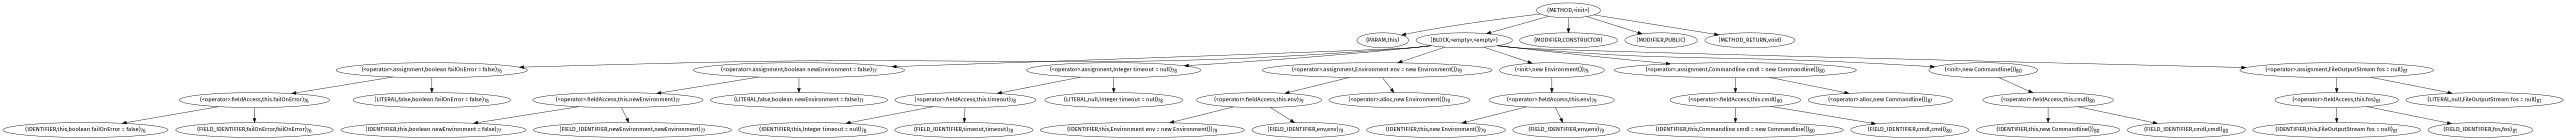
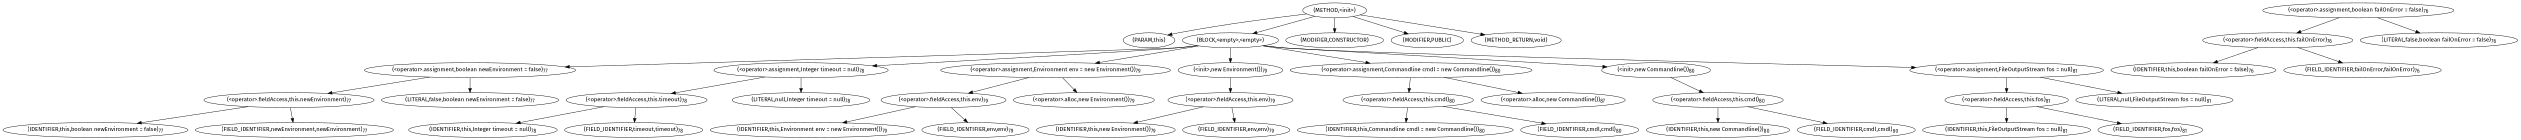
edge "(BLOCK,<empty>,<empty>)" -> "(<operator>.assignment,boolean failOnError = false)": removed
